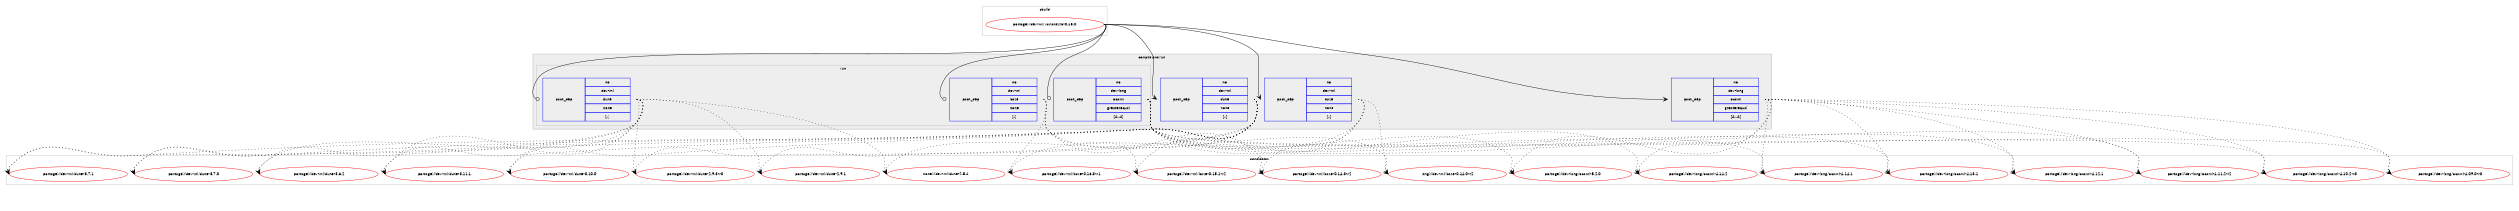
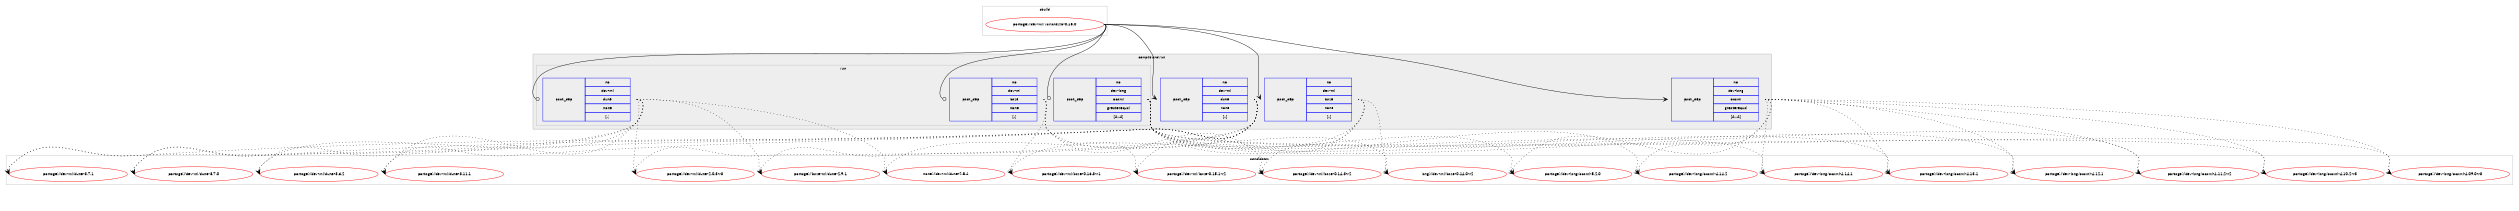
node "portage://dev-ml/dune-3.10.0": removed
node "portage://dev-ml/dune-2.9.3-r3": label "portage://dev-ml/dune-2.9.3-r3" -> "portage://dev-ml/dune-2.0.3-r3"
node "portage://dev-ml/dune-2.9.1": label "portage://dev-ml/dune-2.9.1" -> "portage://base-ml/dune-2.9.1"
